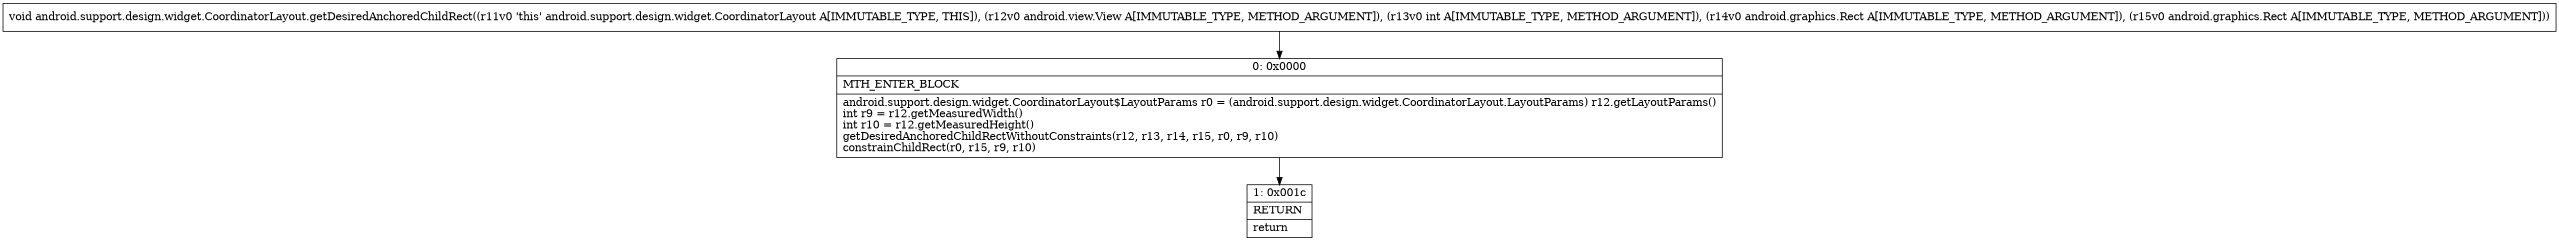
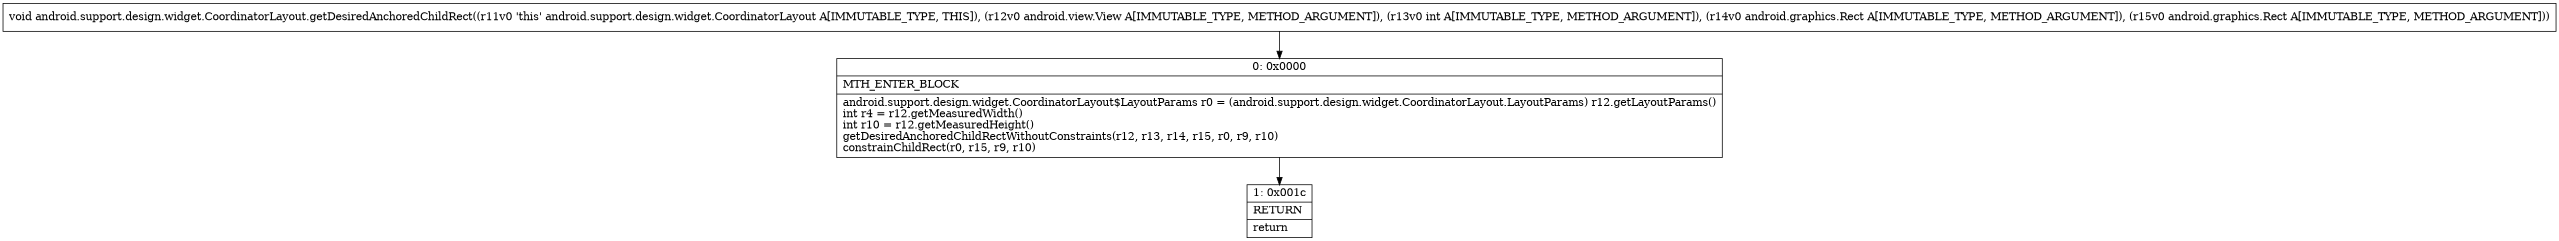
node "0: 0x0000": text "int r9 = r12.getMeasuredWidth()" -> "int r4 = r12.getMeasuredWidth()"
